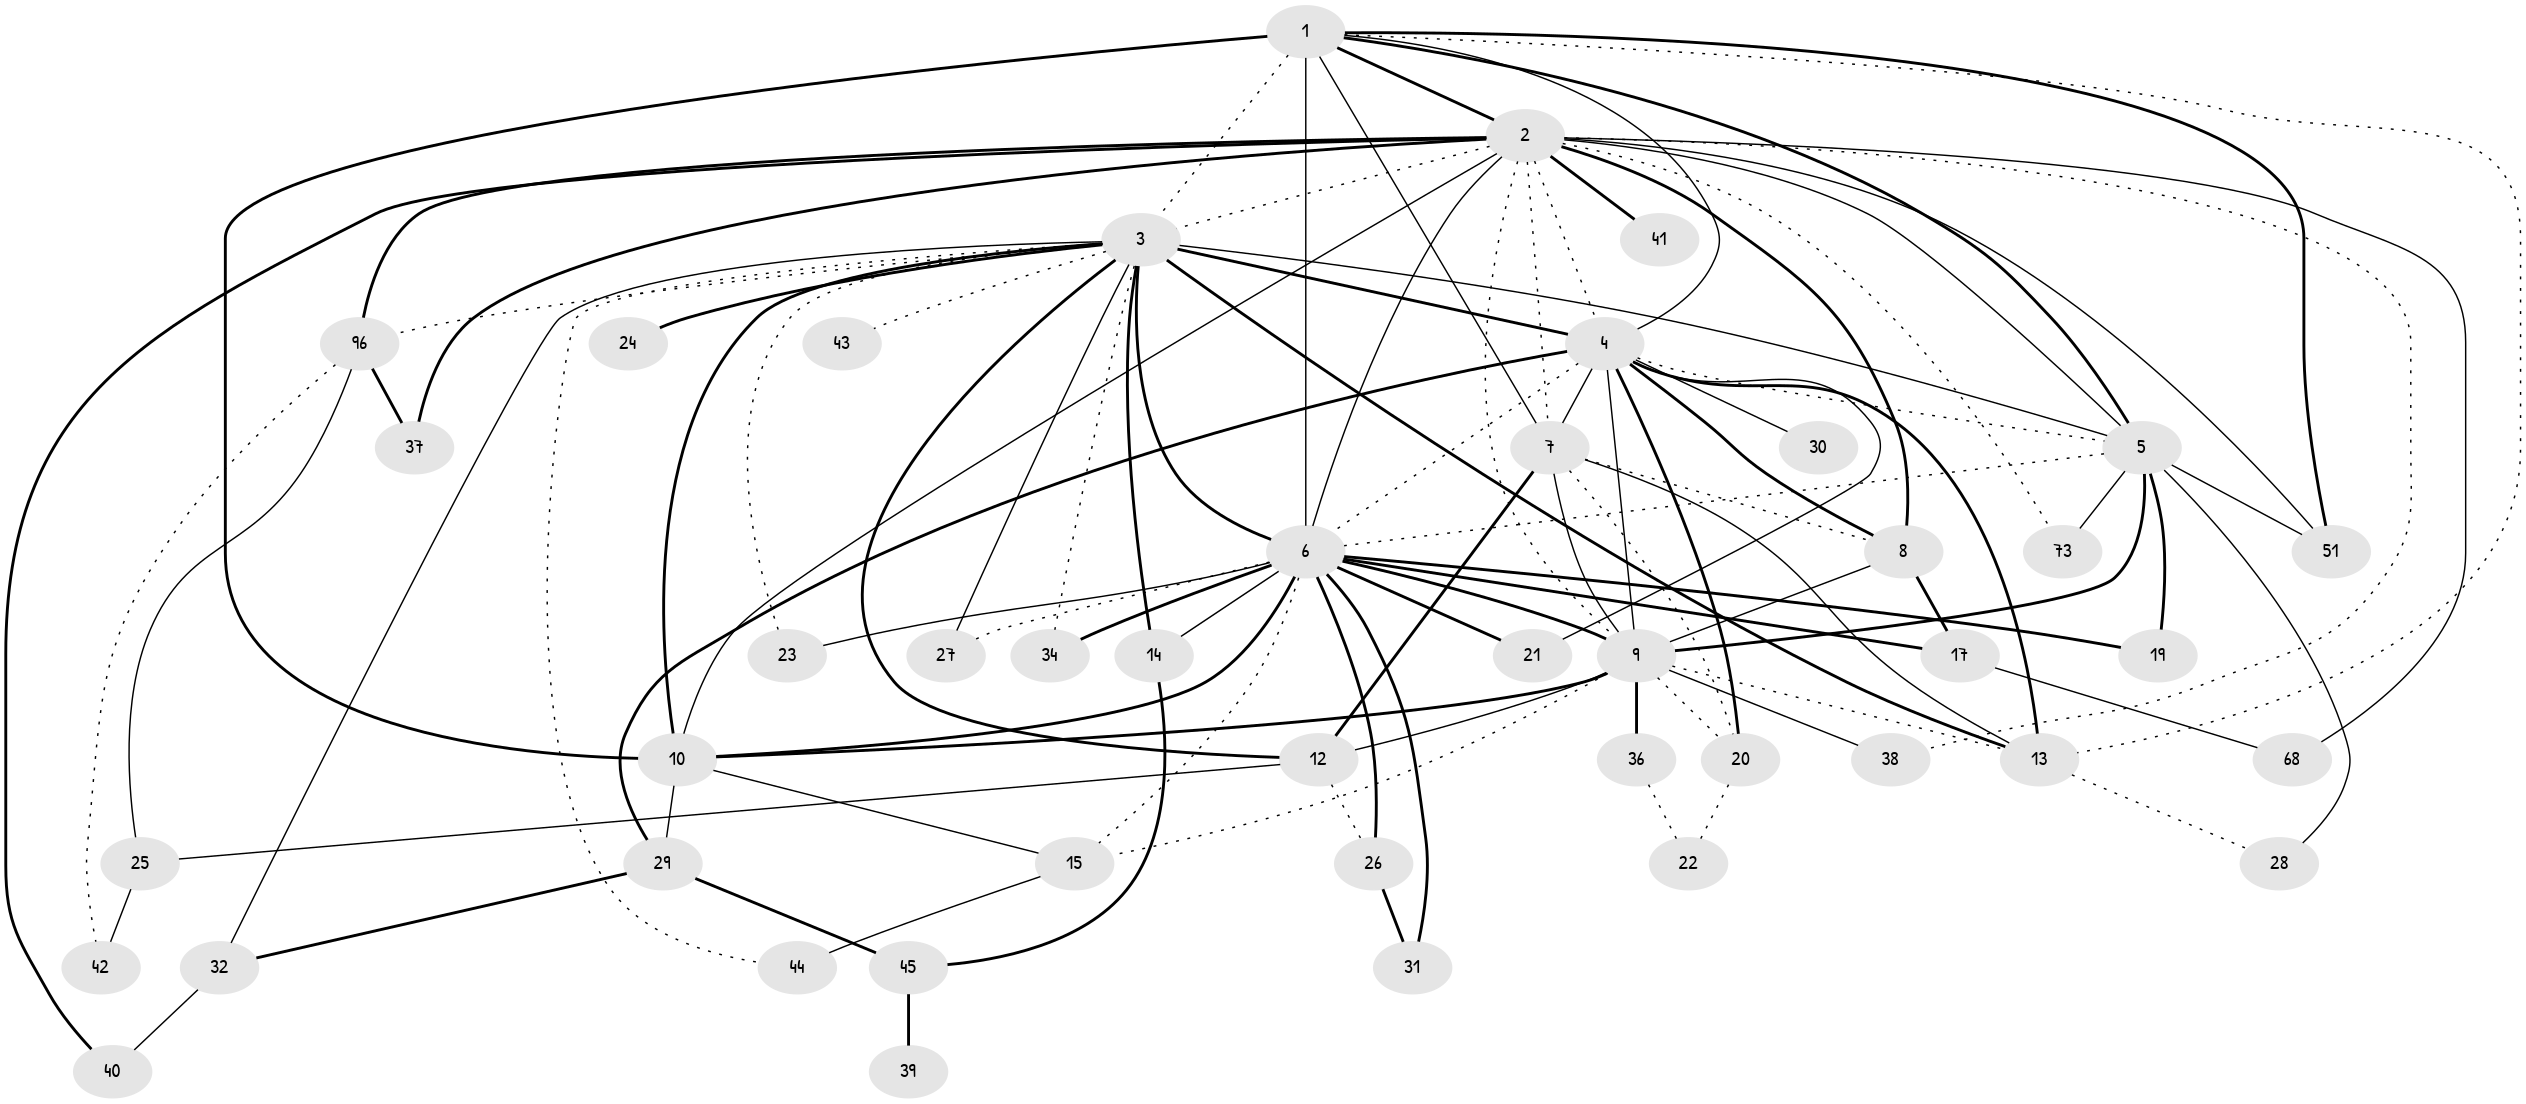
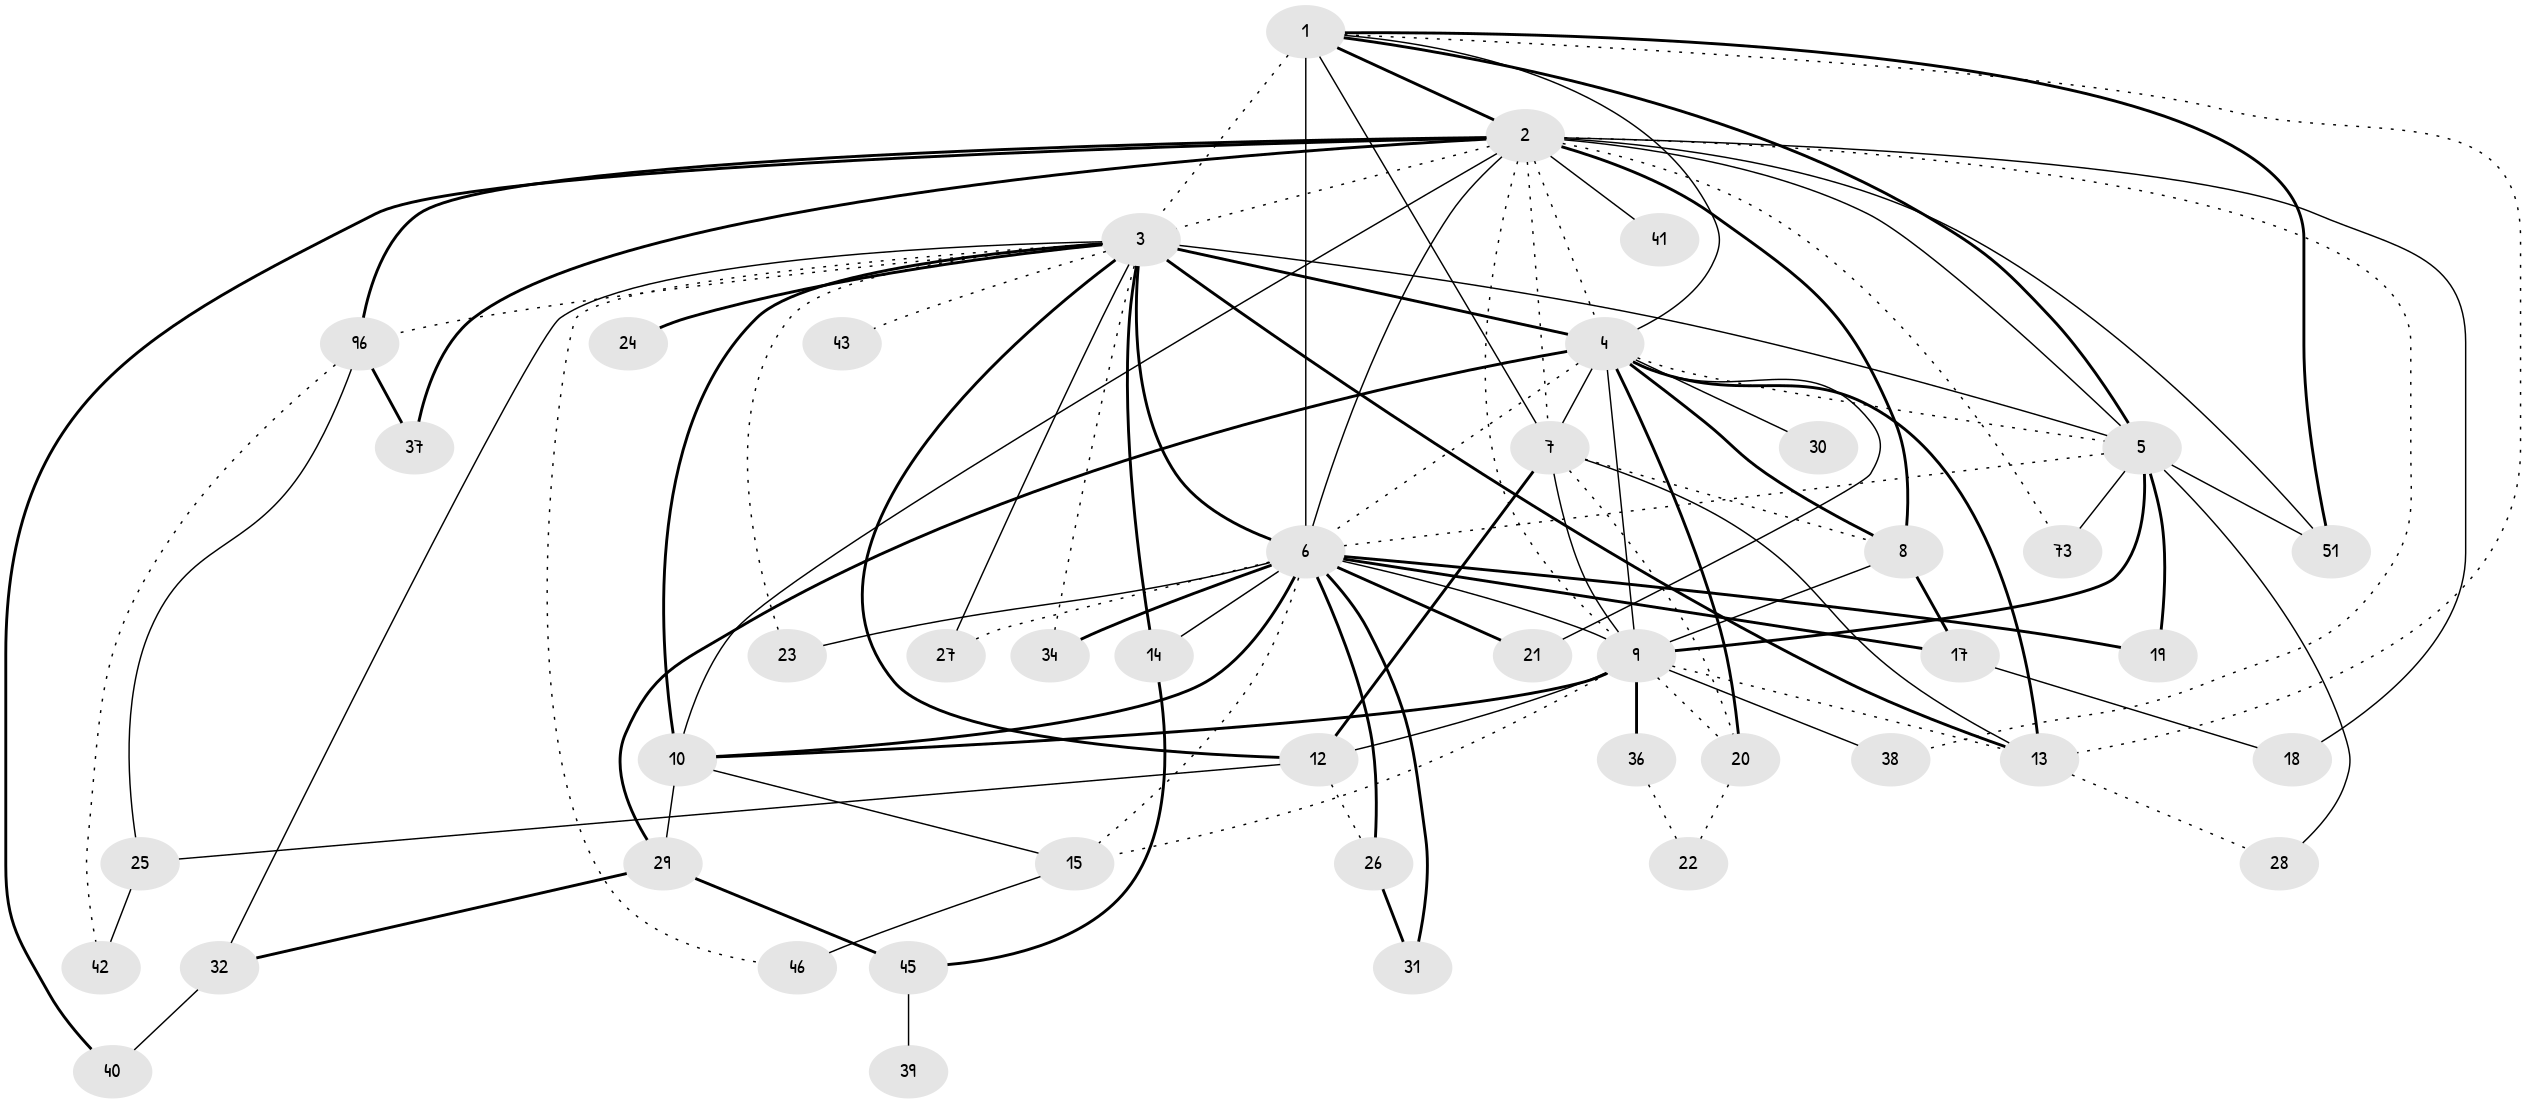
edge "1" -- "10": removed
edge "2" -- "41": style bold -> solid
edge "6" -- "9": style bold -> solid
node "68": label "68" -> "18"
node "44": label "44" -> "46"
edge "45" -- "39": style bold -> solid
